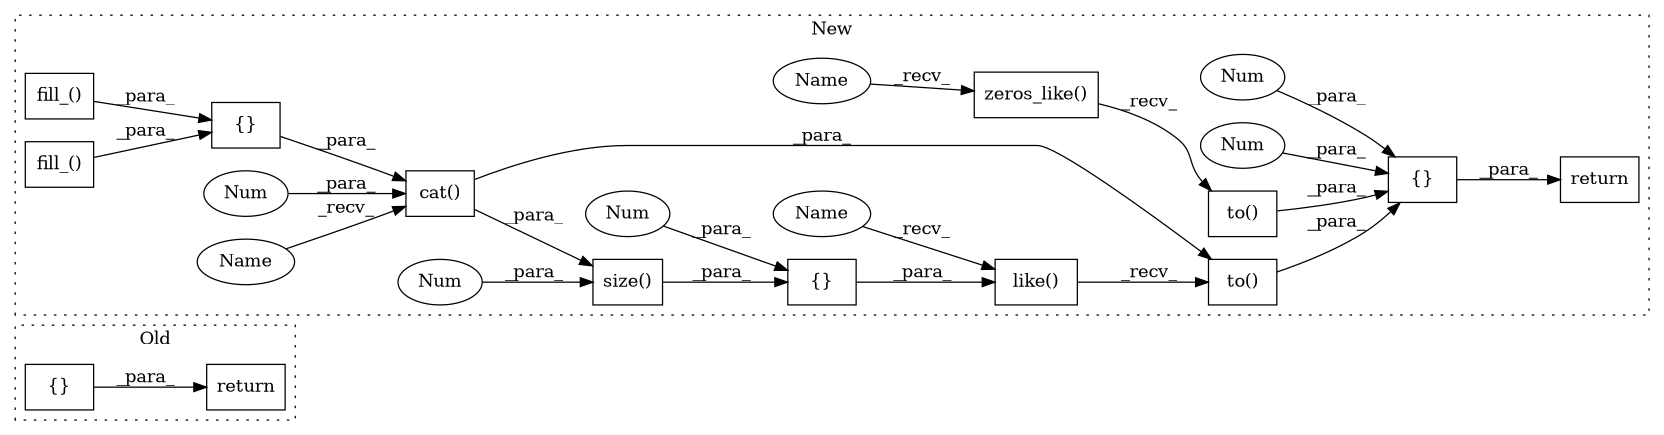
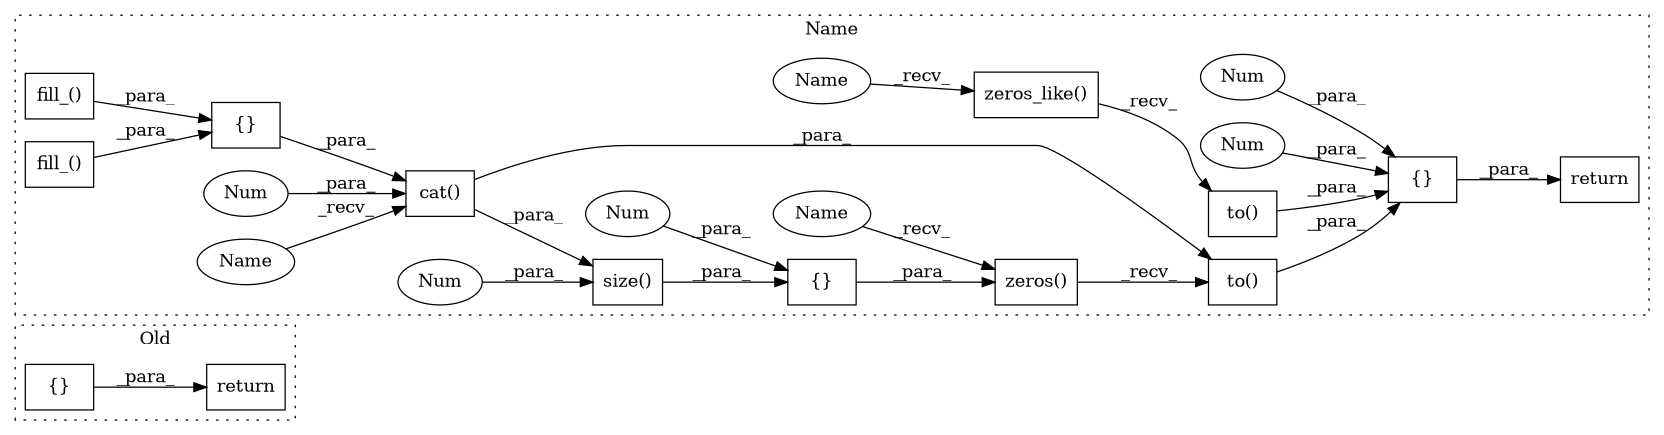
cluster "New": label "New" -> "Name"
node "like()": label "like()" -> "zeros()"
